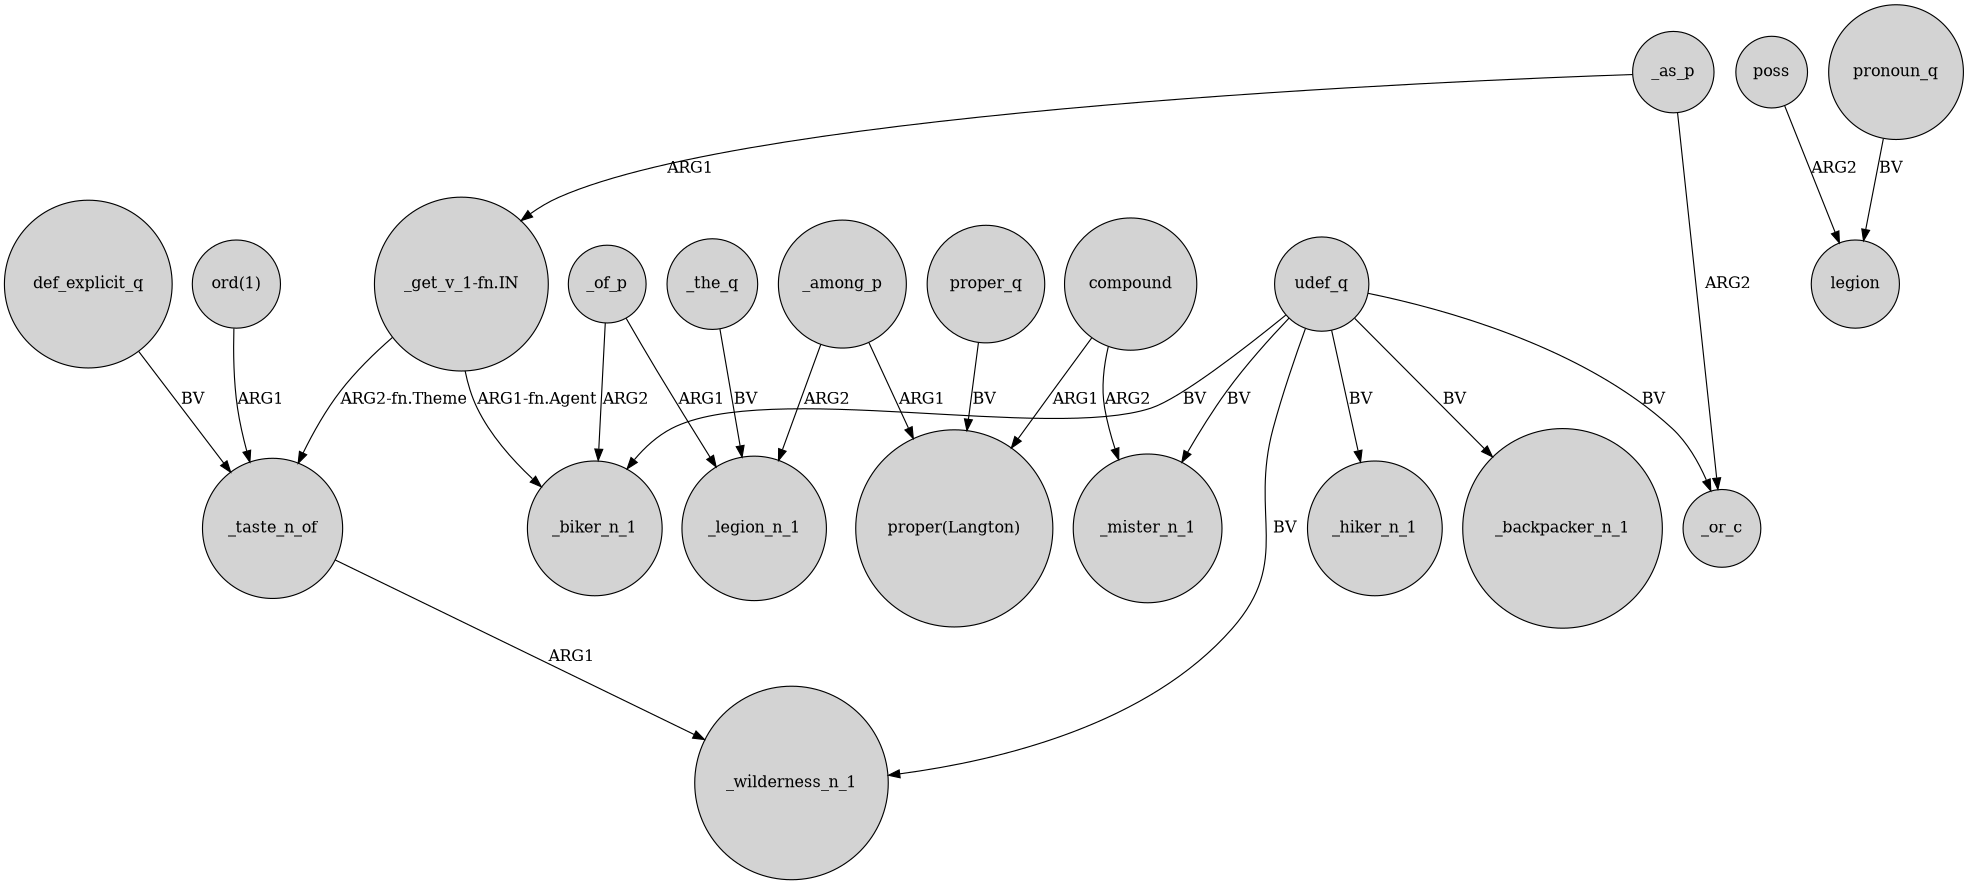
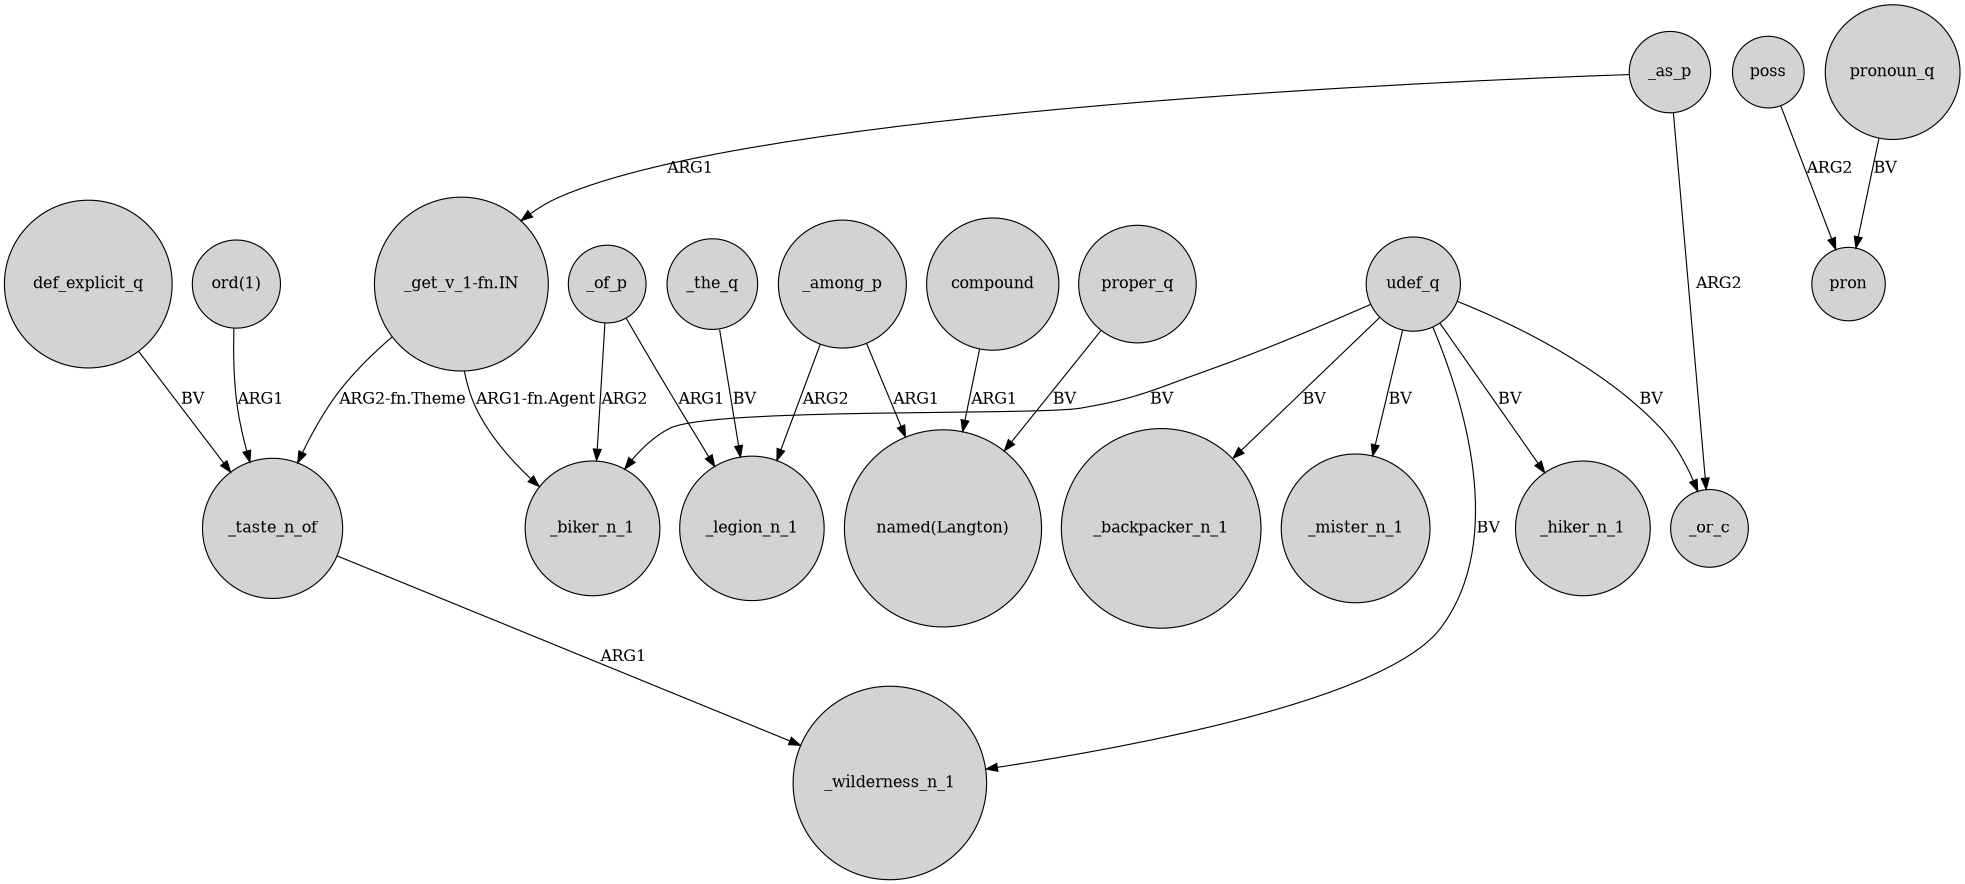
node "legion": label "legion" -> "pron"
edge "compound" -> "_mister_n_1": removed, label "ARG2"
node "proper(Langton)": label "proper(Langton)" -> "named(Langton)"
